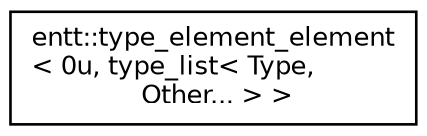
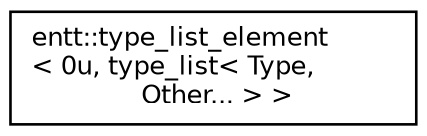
node "entt::type_element_element < 0u, type_list< Type, Other... > >": label "entt::type_element_element < 0u, type_list< Type, Other... > >" -> "entt::type_list_element < 0u, type_list< Type, Other... > >"
